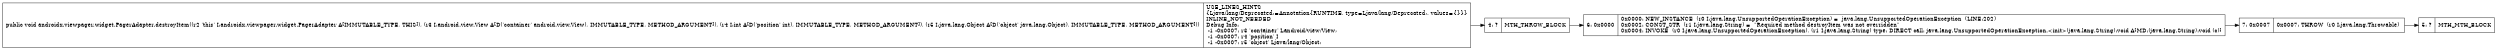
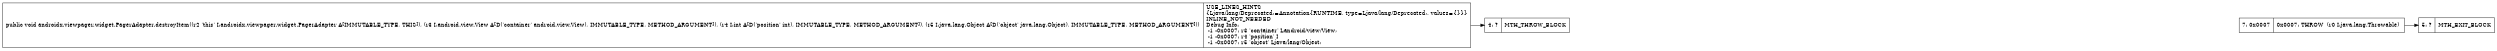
node "6: 0x0000": removed
node "5: ?": text "MTH_MTH_BLOCK" -> "MTH_EXIT_BLOCK"
